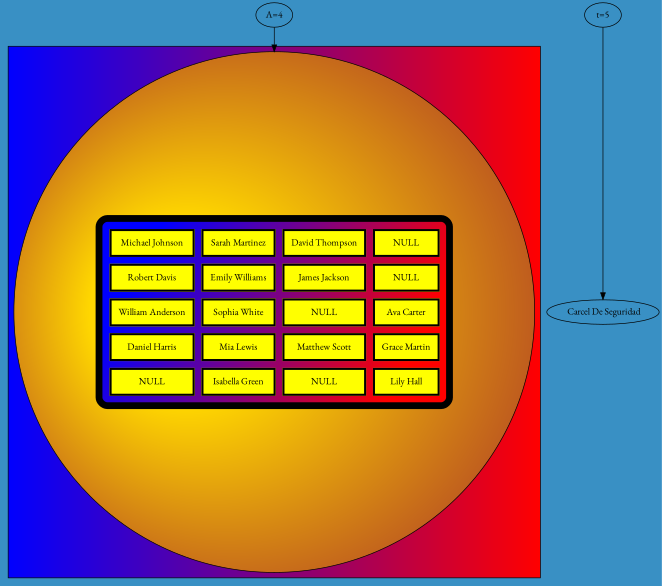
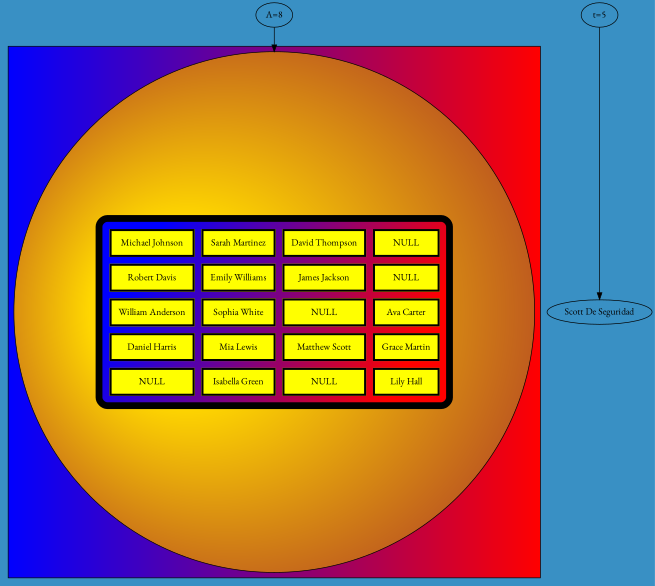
node "A=4": label "A=4" -> "A=8"
node "Carcel De Seguridad": label "Carcel De Seguridad" -> "Scott De Seguridad"
